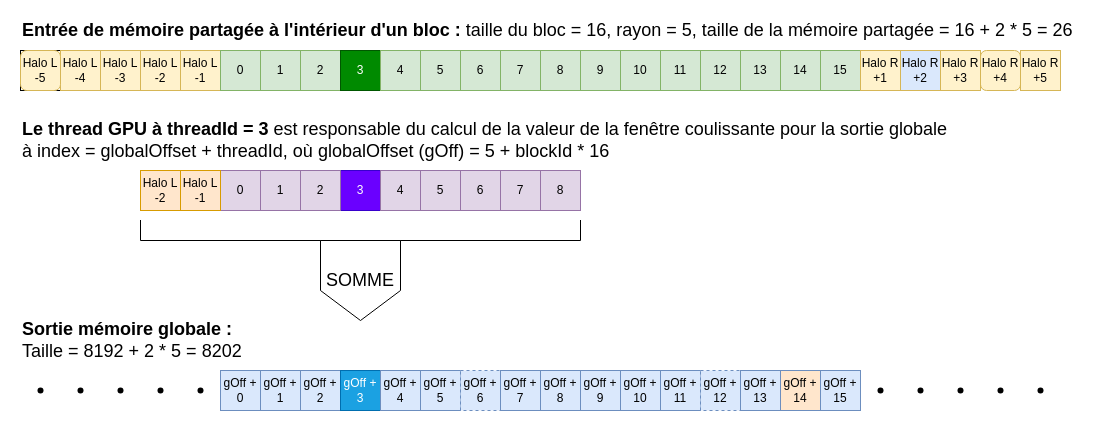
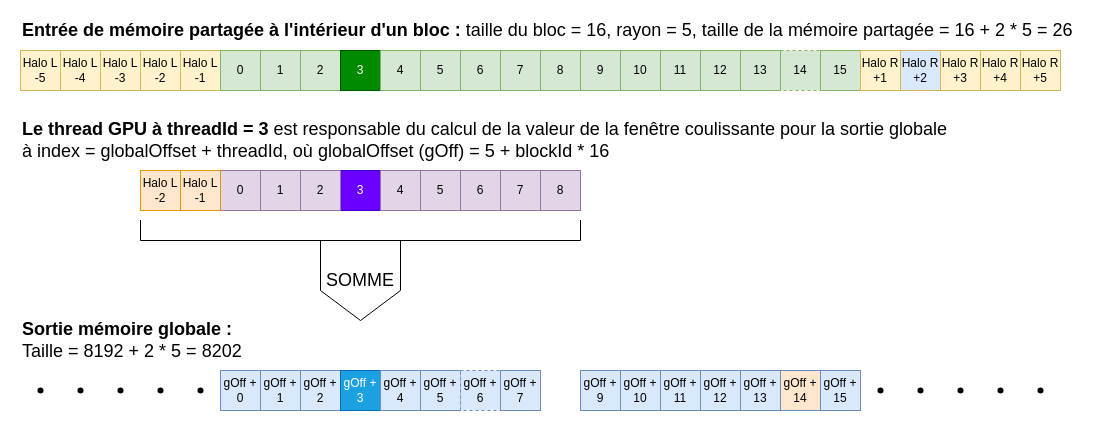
node "Halo L -5": shape rounded rectangle -> rectangle
node "14": style solid -> dashed
node "Halo R +4": shape rounded rectangle -> rectangle
node "gOff + 8": removed
node "gOff + 12": style dashed -> solid
